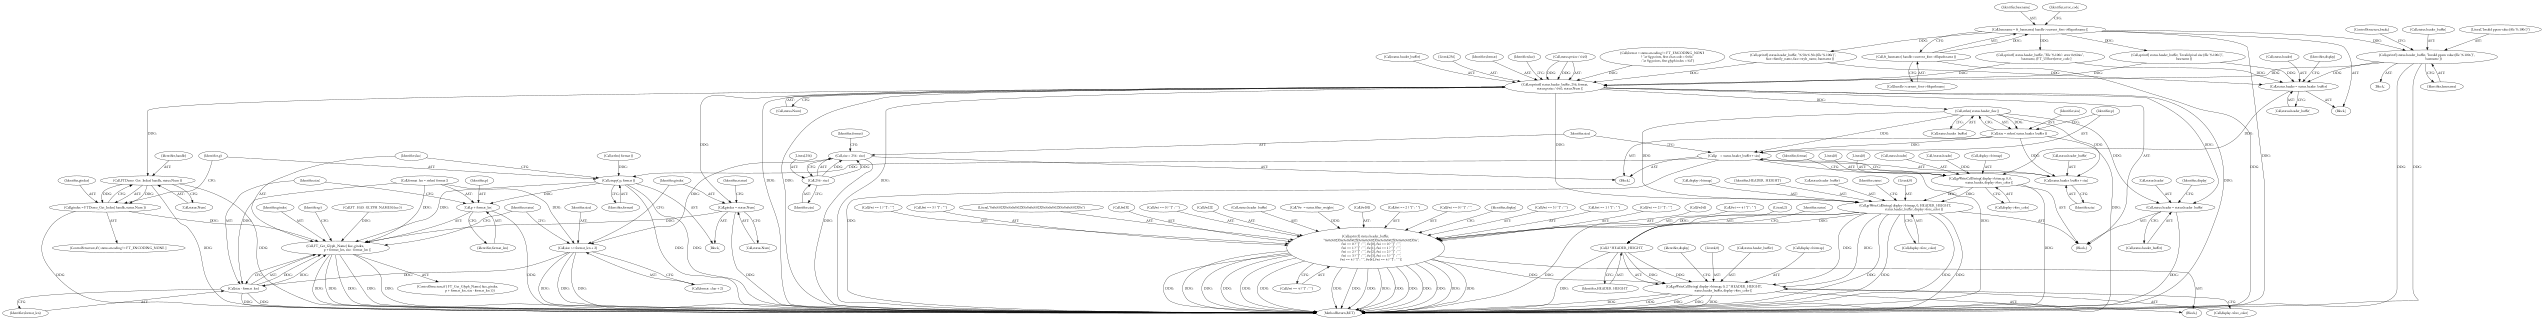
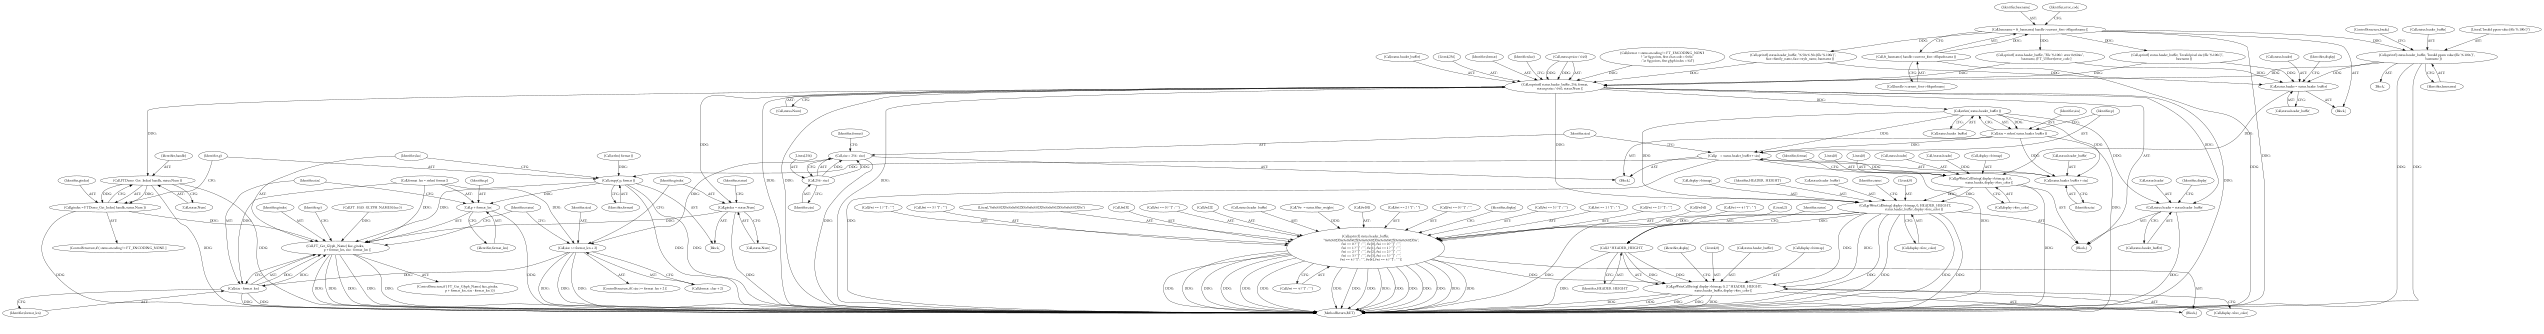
node "(Call,strlen( status.header_face ))": label "(Call,strlen( status.header_face ))" -> "(Call,strlen( status.header_buffer ))"
edge "(Call,p    = status.header_buffer + size)" -> "(Call,status.header_buffer + size)": label "CFG: " -> "DDG: "
node "(ControlStructure,if ( size >= format_len + 2 ))": added
